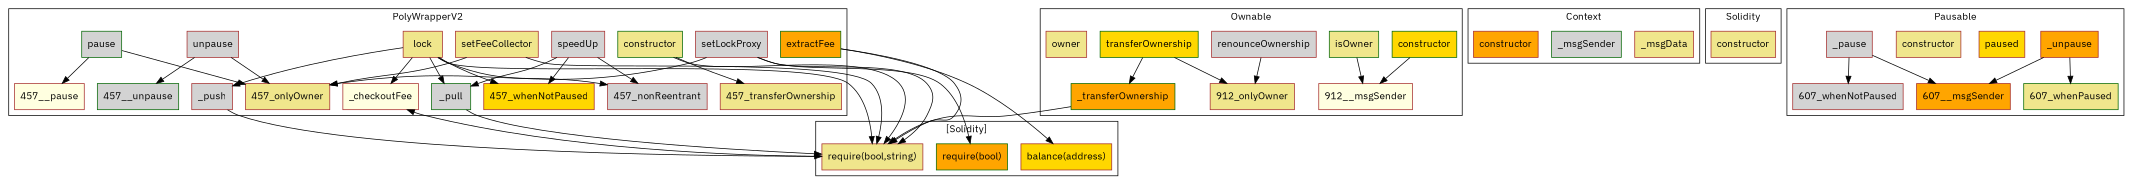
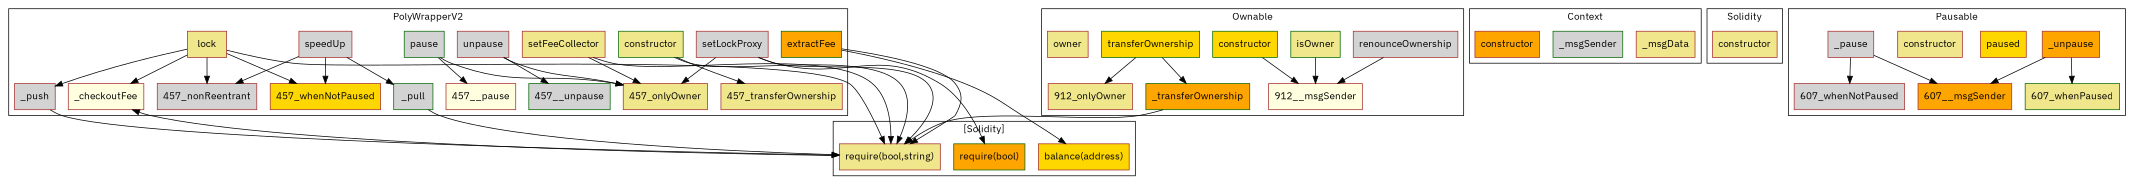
edge "renounceOwnership" -> "912_onlyOwner": now "renounceOwnership" -> "912__msgSender"
edge "lock" -> "_pull": removed
